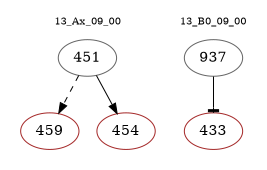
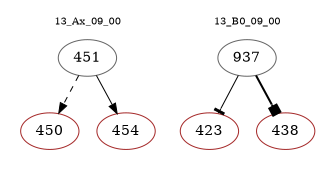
node "459": label "459" -> "450"
node "433": label "433" -> "423"
node "438": added
